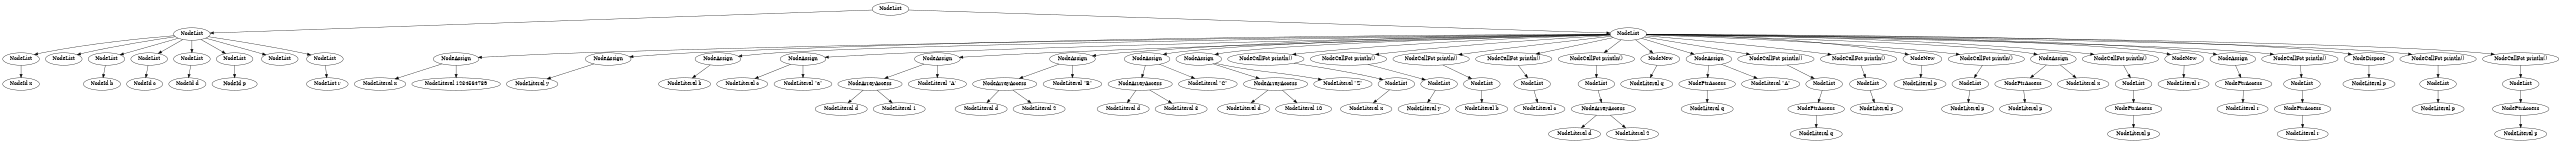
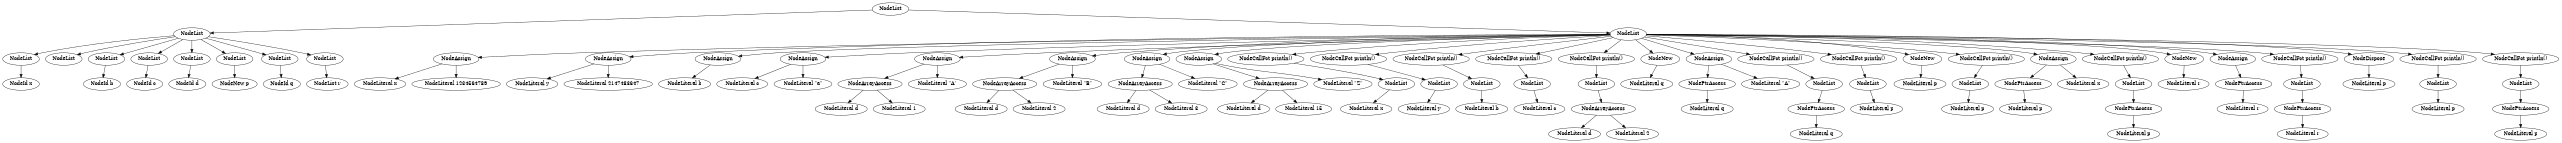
node "NodeId p": label "NodeId p" -> "NodeNew p"
node "NodeId q": added
node "NodeLiteral 2147483647": added
node "NodeLiteral 10": label "NodeLiteral 10" -> "NodeLiteral 15"
